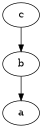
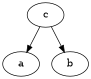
edge "b" -> "a": now "c" -> "a"
